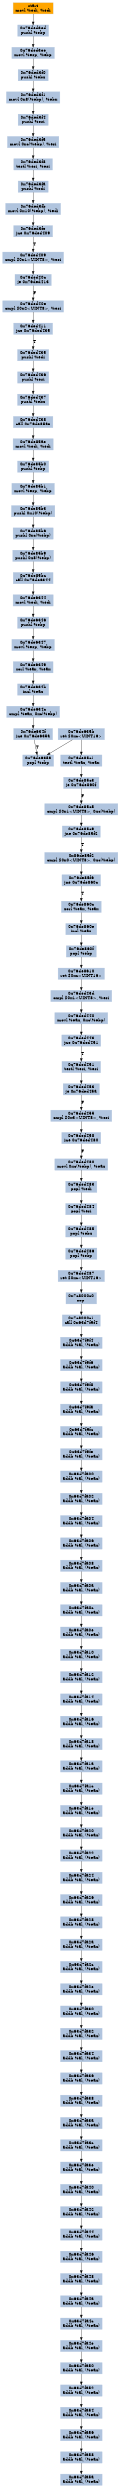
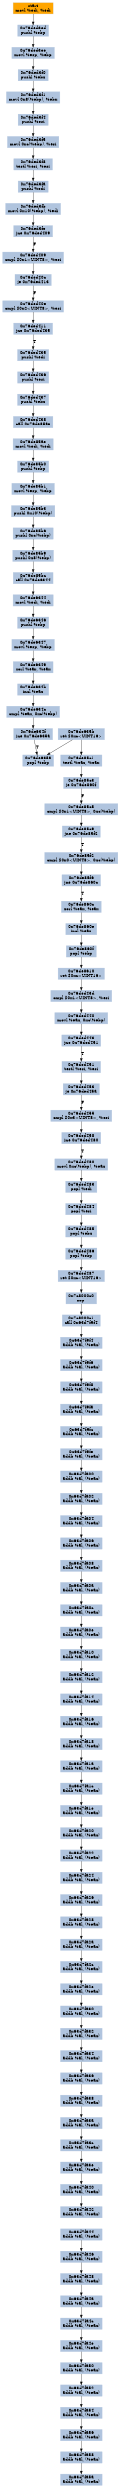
edge "0x76ded3fe jne 0x76ded409" -> "0x76ded409 cmpl $0x1<UINT8>, %esi": label "T" -> "F"
node "0x86de85f2 cmpl $0x0<UINT8>, 0xc(%ebp)": label "0x86de85f2 cmpl $0x0<UINT8>, 0xc(%ebp)" -> "0x76de85f2 cmpl $0x0<UINT8>, 0xc(%ebp)"
edge "0x76ded458 jne 0x76ded480" -> "0x76ded480 movl 0xc(%ebp), %eax": label "F" -> "T"
edge "0x63d7fa42 addb %al, (%eax)" -> "0x63d7fa44 addb %al, (%eax)": removed
